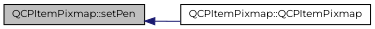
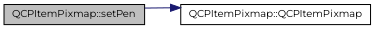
edge "QCPItemPixmap::QCPItemPixmap" -> "QCPItemPixmap::setPen": reversed
